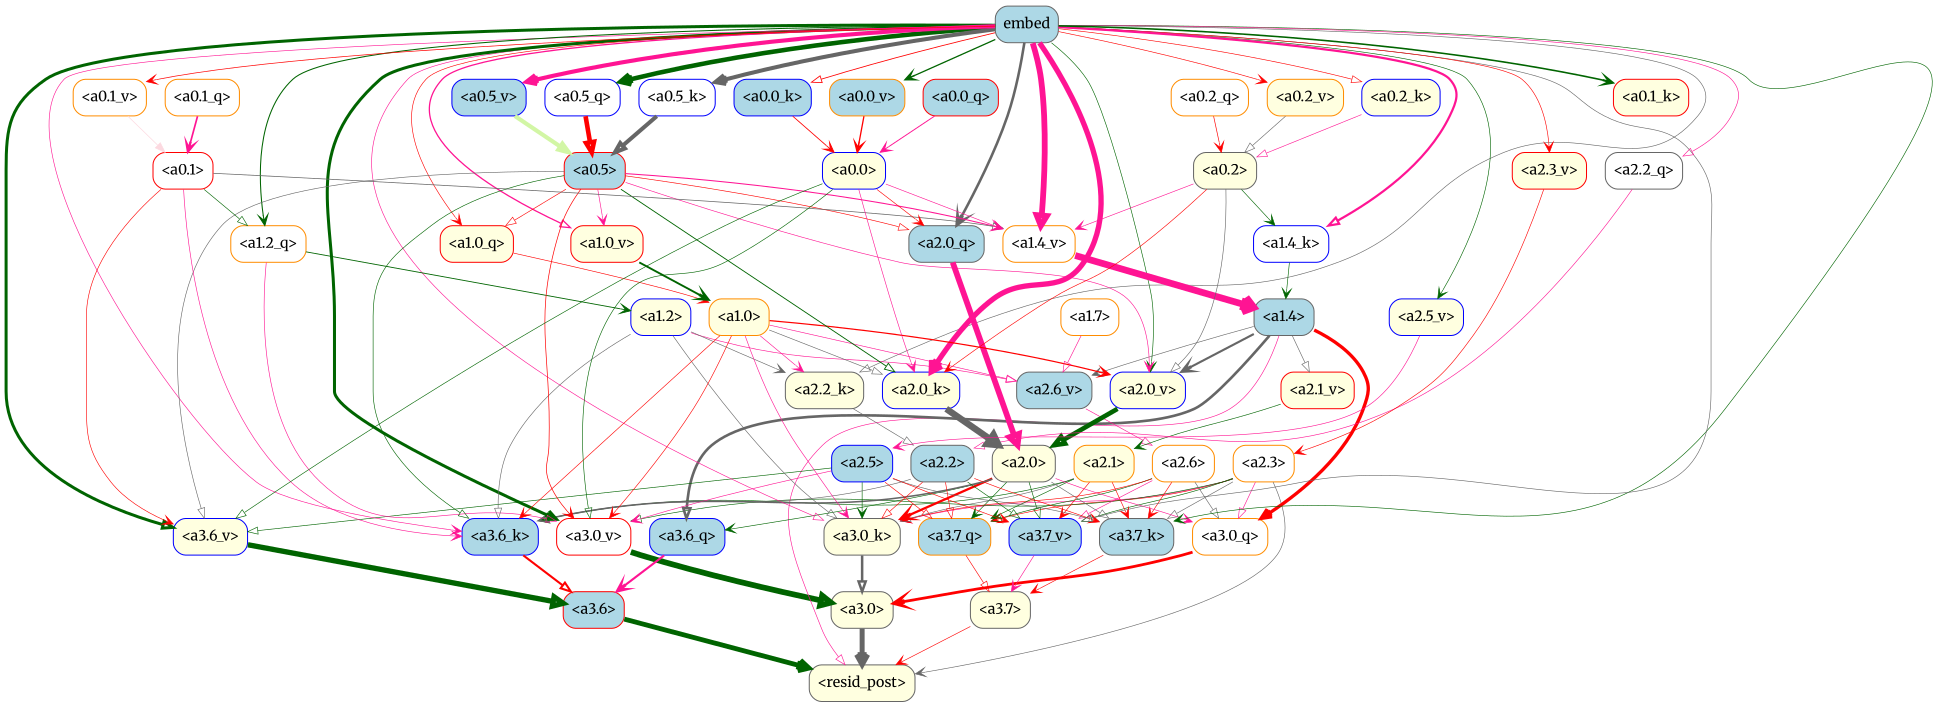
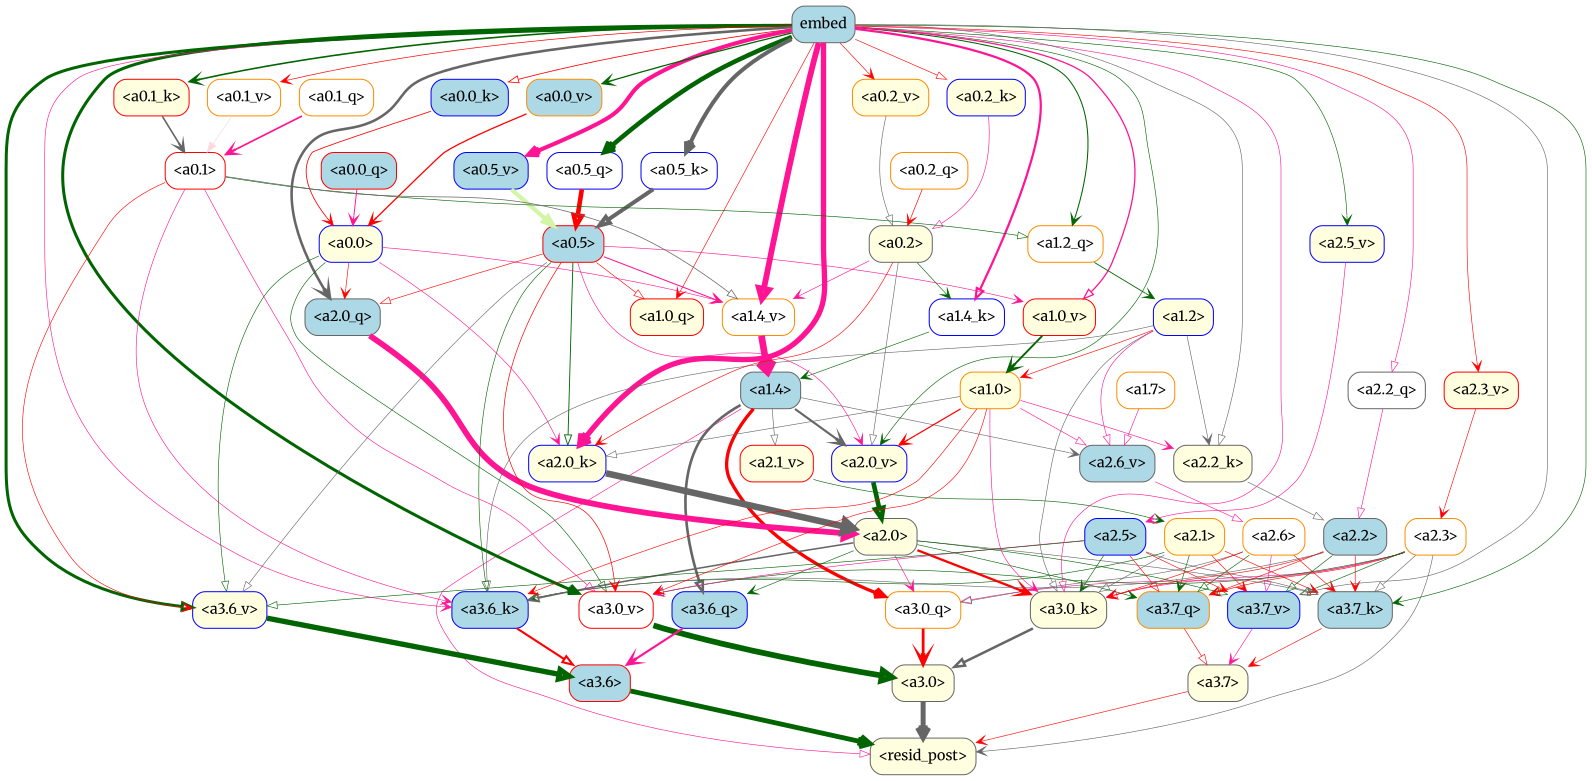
edge "<a0.1_k>" -> "<a0.1>": added
edge "<a1.0_q>" -> "<a1.0>": now "<a1.2>" -> "<a1.0>"
edge "<a1.2_q>" -> "<a3.0_v>": now "<a0.1>" -> "<a3.0_v>"
